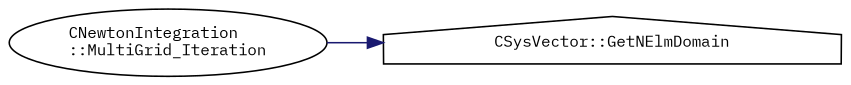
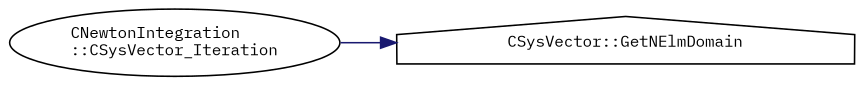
node "CNewtonIntegration ::MultiGrid_Iteration": label "CNewtonIntegration ::MultiGrid_Iteration" -> "CNewtonIntegration ::CSysVector_Iteration"
